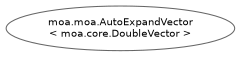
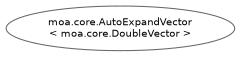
node "moa.moa.AutoExpandVector < moa.core.DoubleVector >": label "moa.moa.AutoExpandVector < moa.core.DoubleVector >" -> "moa.core.AutoExpandVector < moa.core.DoubleVector >"
